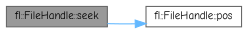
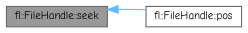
edge "fl::FileHandle::seek" -> "fl::FileHandle::pos": reversed
